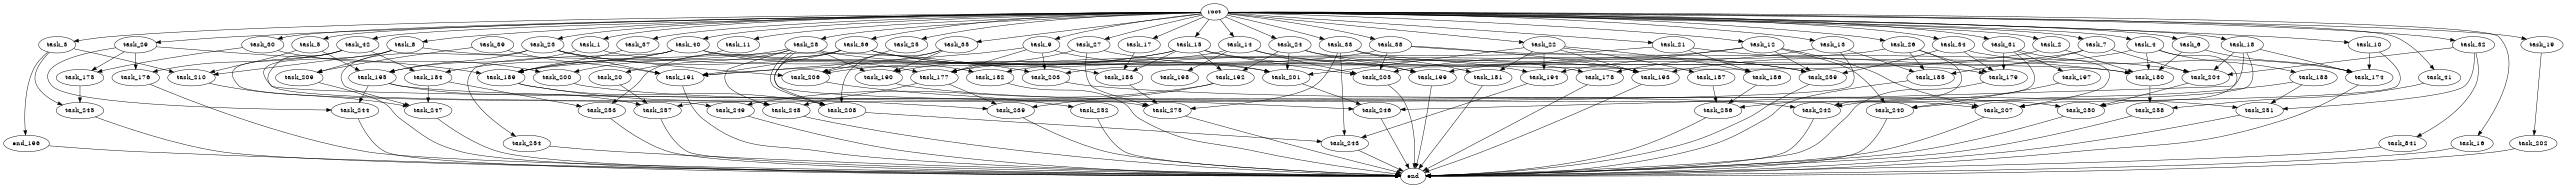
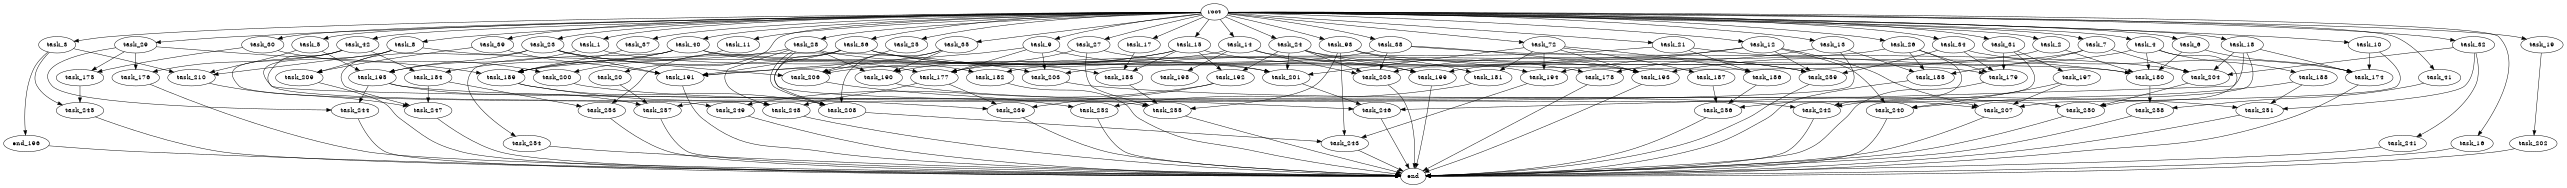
edge "root" -> "task_39": added
node "task_33": label "task_33" -> "task_93"
node "task_22": label "task_22" -> "task_72"
edge "task_28" -> "task_20": now "root" -> "task_20"
edge "task_15" -> "task_205": now "task_24" -> "task_205"
edge "task_31" -> "task_207": now "task_197" -> "task_207"
node "task_275": label "task_275" -> "task_255"
edge "task_181" -> "end": now "task_181" -> "task_252"
node "task_841": label "task_841" -> "task_241"
